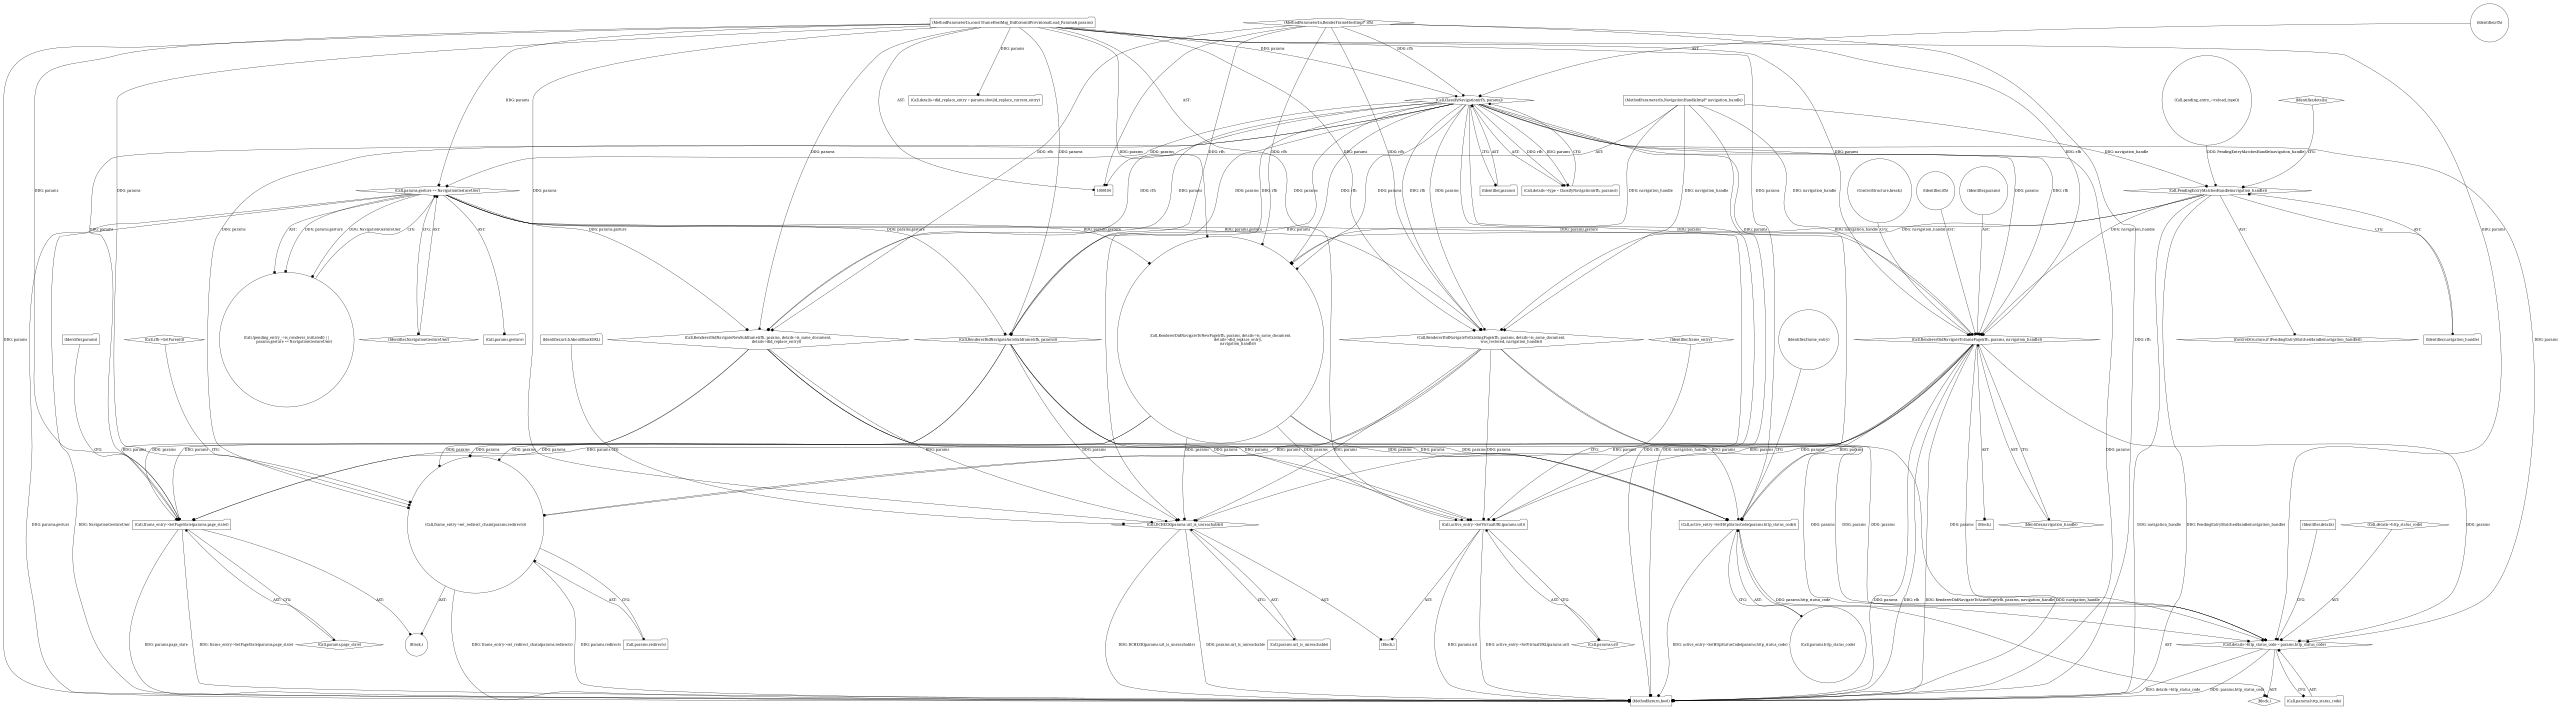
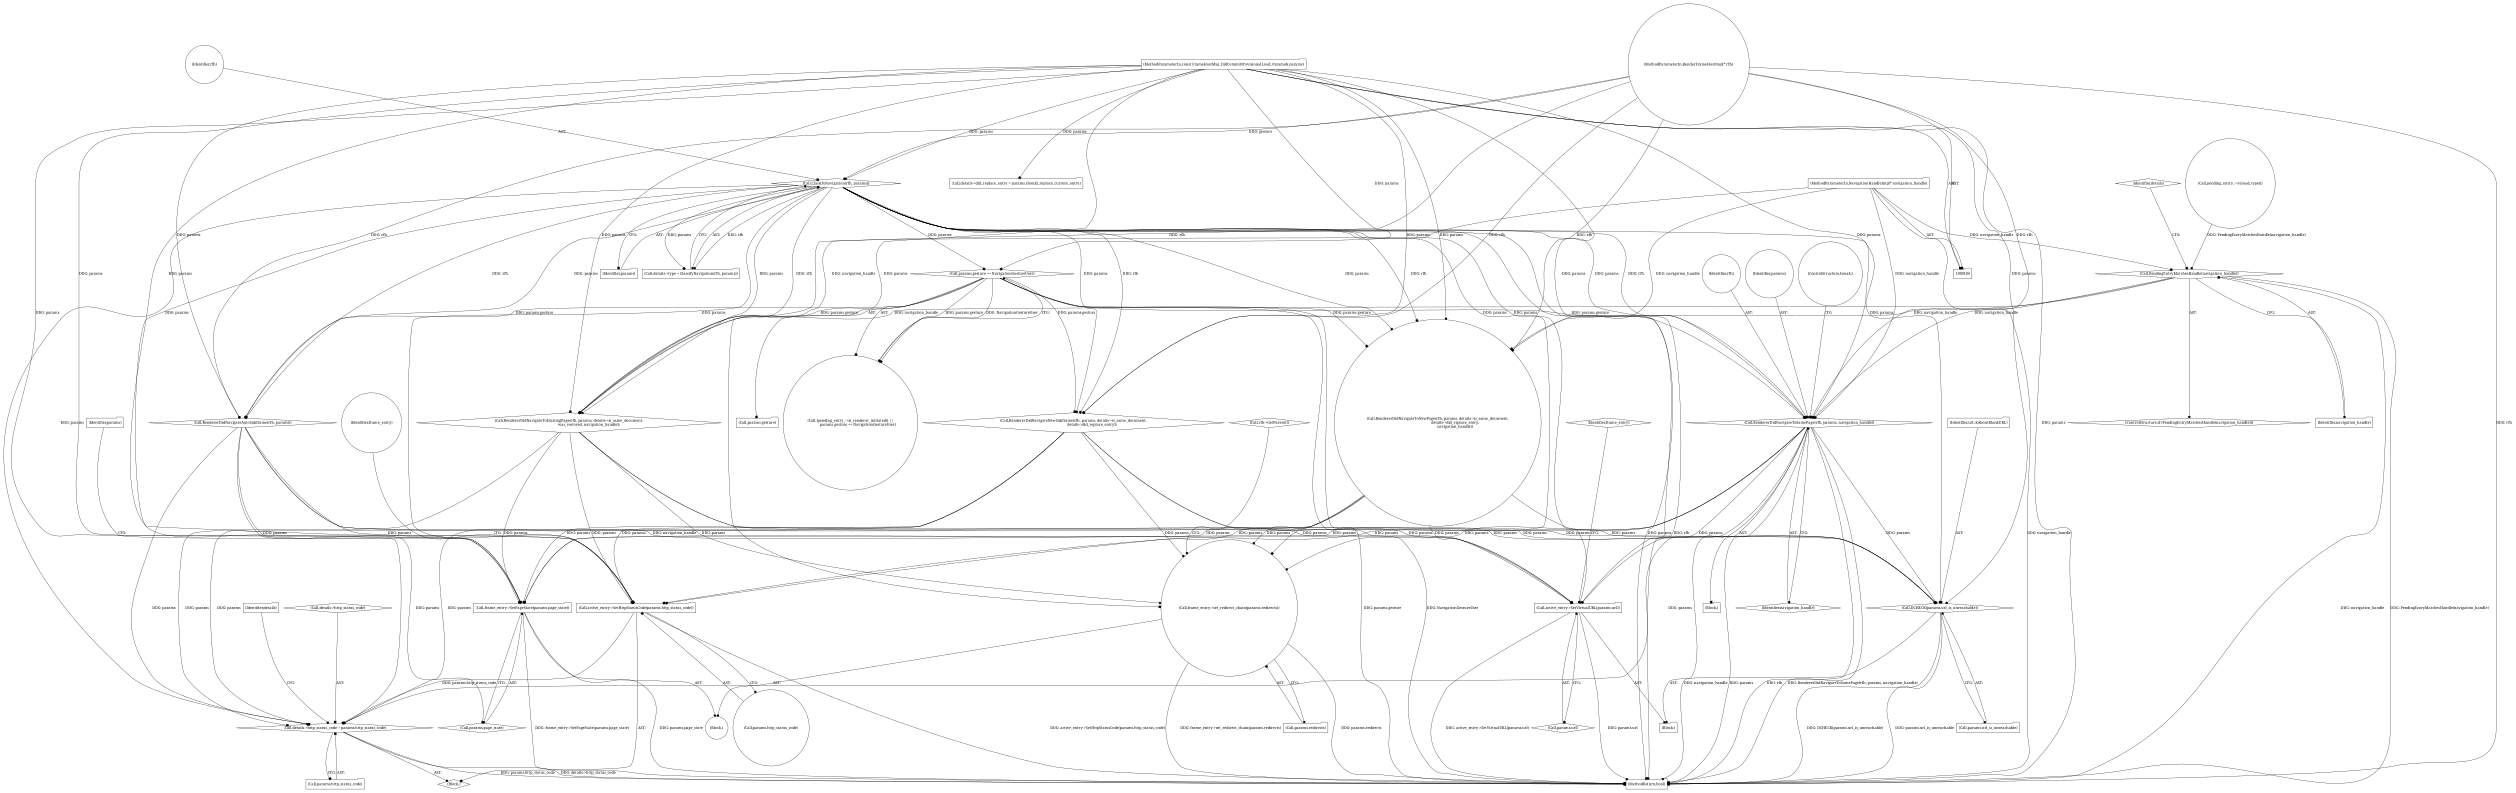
node "(MethodParameterIn,RenderFrameHostImpl* rfh)": shape diamond -> circle
edge "(MethodParameterIn,RenderFrameHostImpl* rfh)" -> "(Call,ClassifyNavigation(rfh, params))": label "DDG: rfh" -> "DDG: gesture"
edge "(MethodParameterIn,NavigationHandleImpl* navigation_handle)" -> "1000104": arrowhead dot -> box
node "(Identifier,NavigationGestureUser)": removed
edge "(Call,RendererDidNavigateAutoSubframe(rfh, params))" -> "(Call,frame_entry->set_redirect_chain(params.redirects))": now "(Call,RendererDidNavigateAutoSubframe(rfh, params))" -> "(Call,params.page_state)"
edge "(Identifier,url::kAboutBlankURL)" -> "(Call,DCHECK(params.url_is_unreachable))": label "CFG: " -> "AST: "
edge "(Call,RendererDidNavigateAutoSubframe(rfh, params))" -> "(Call,active_entry->SetVirtualURL(params.url))": label "DDG: params" -> "DDG: navigation_handle"
